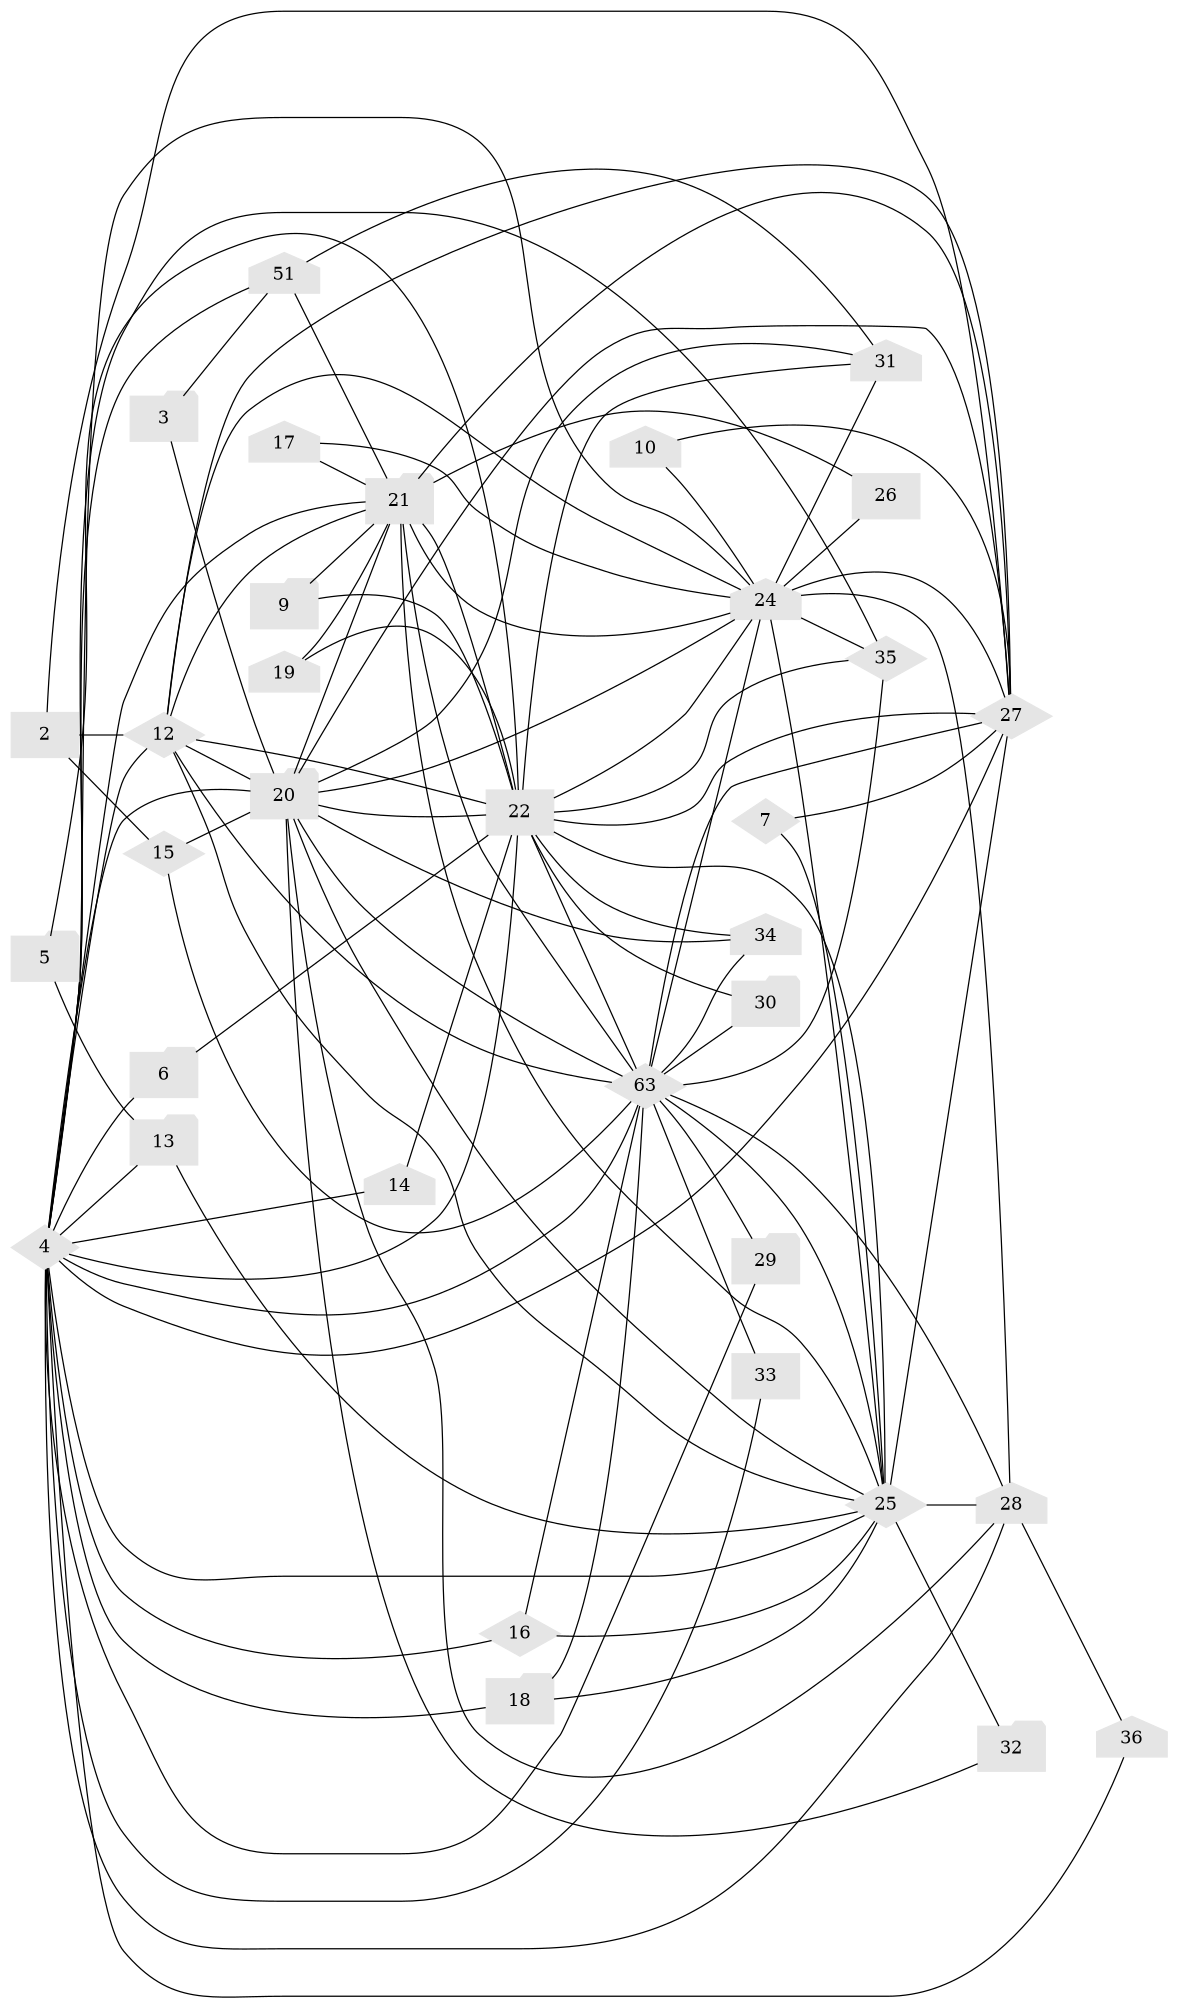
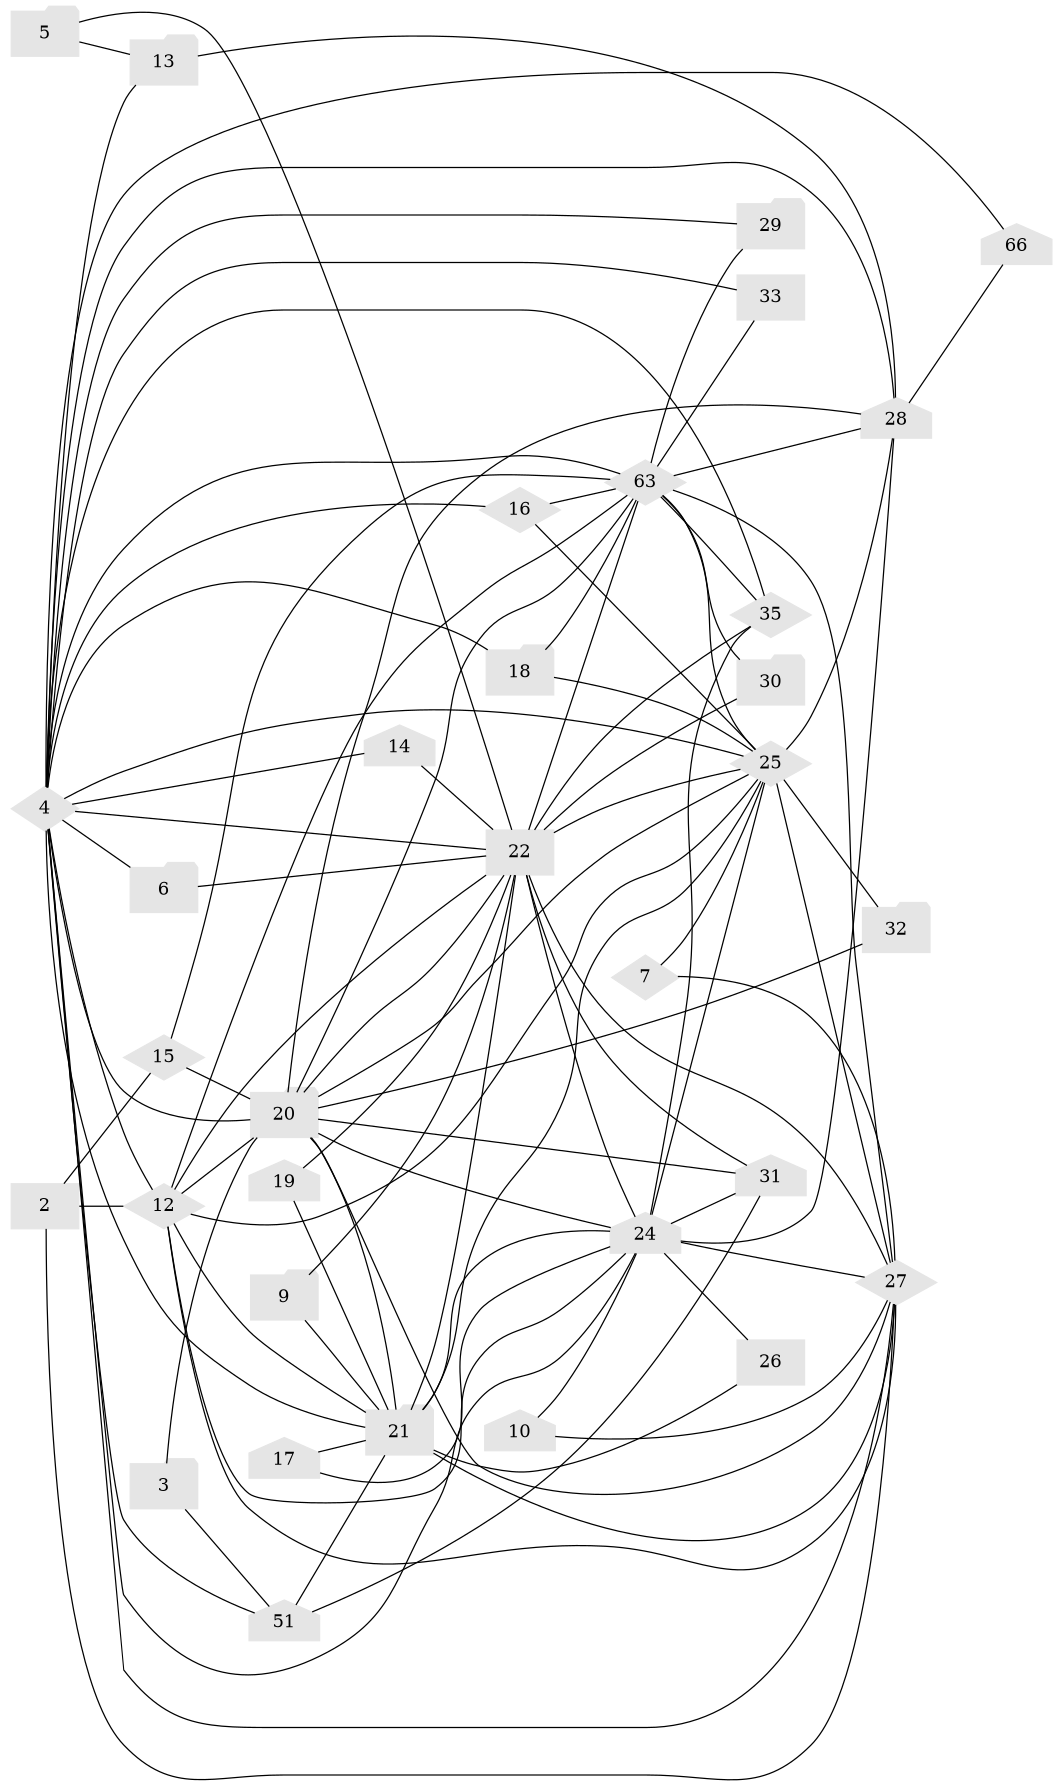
edge "21" -- "63": removed
edge "24" -- "63": removed
node "34": removed
edge "13" -- "25": now "13" -- "28"
node "36": label "36" -> "66"
